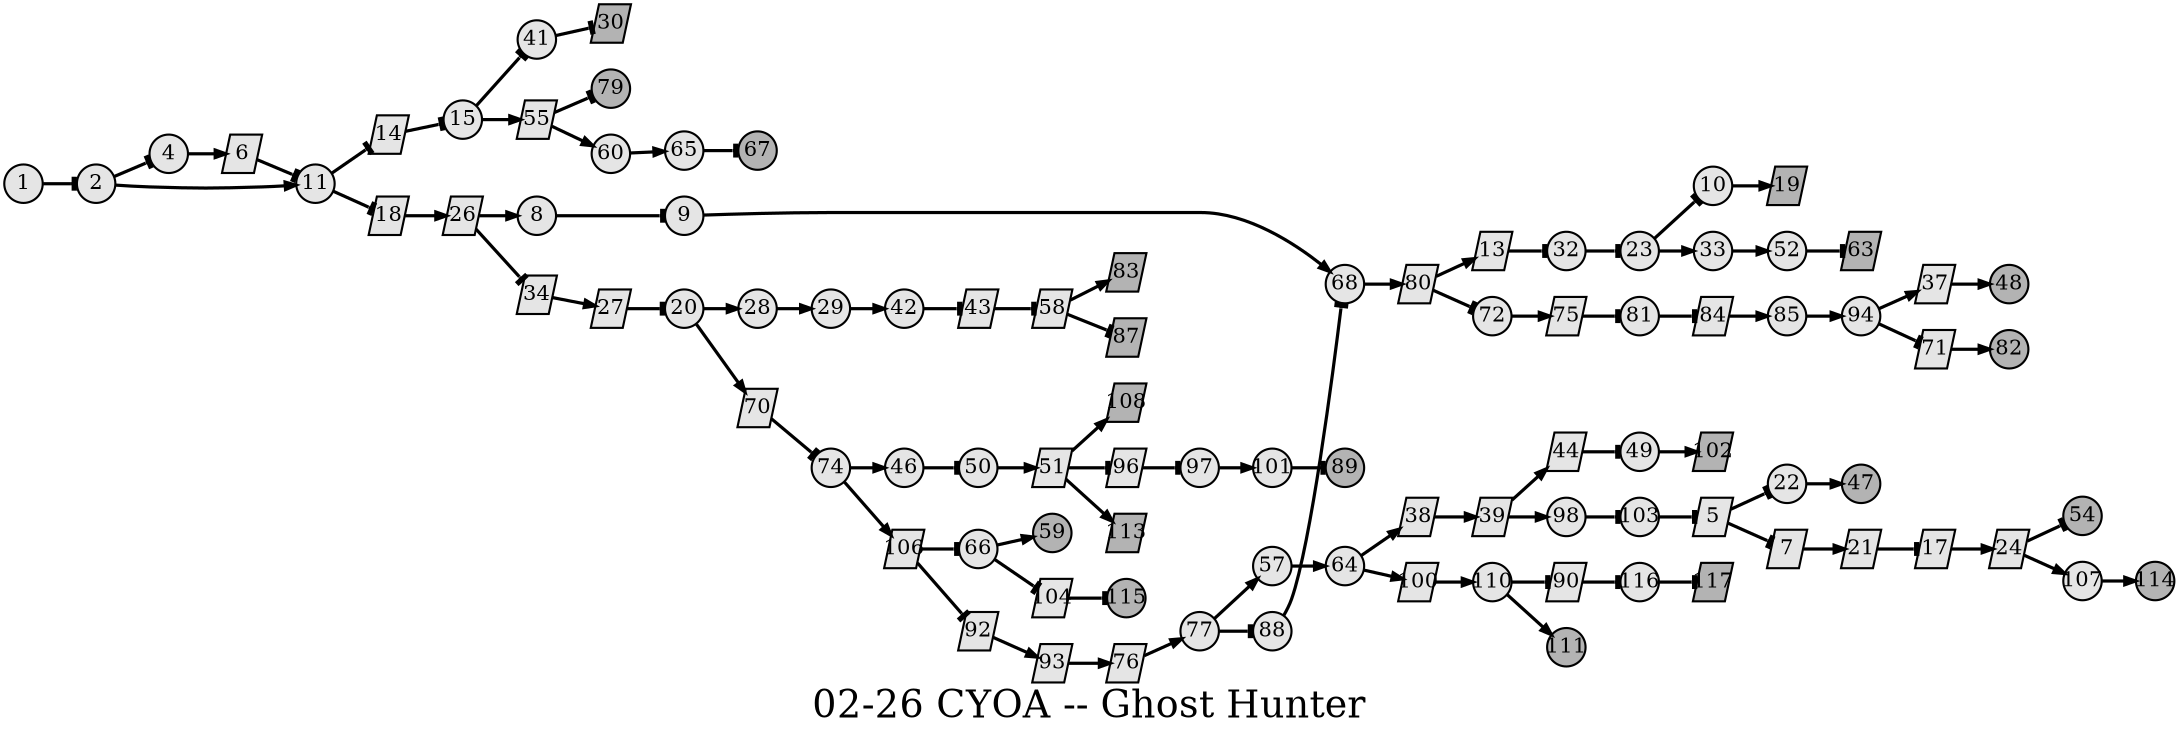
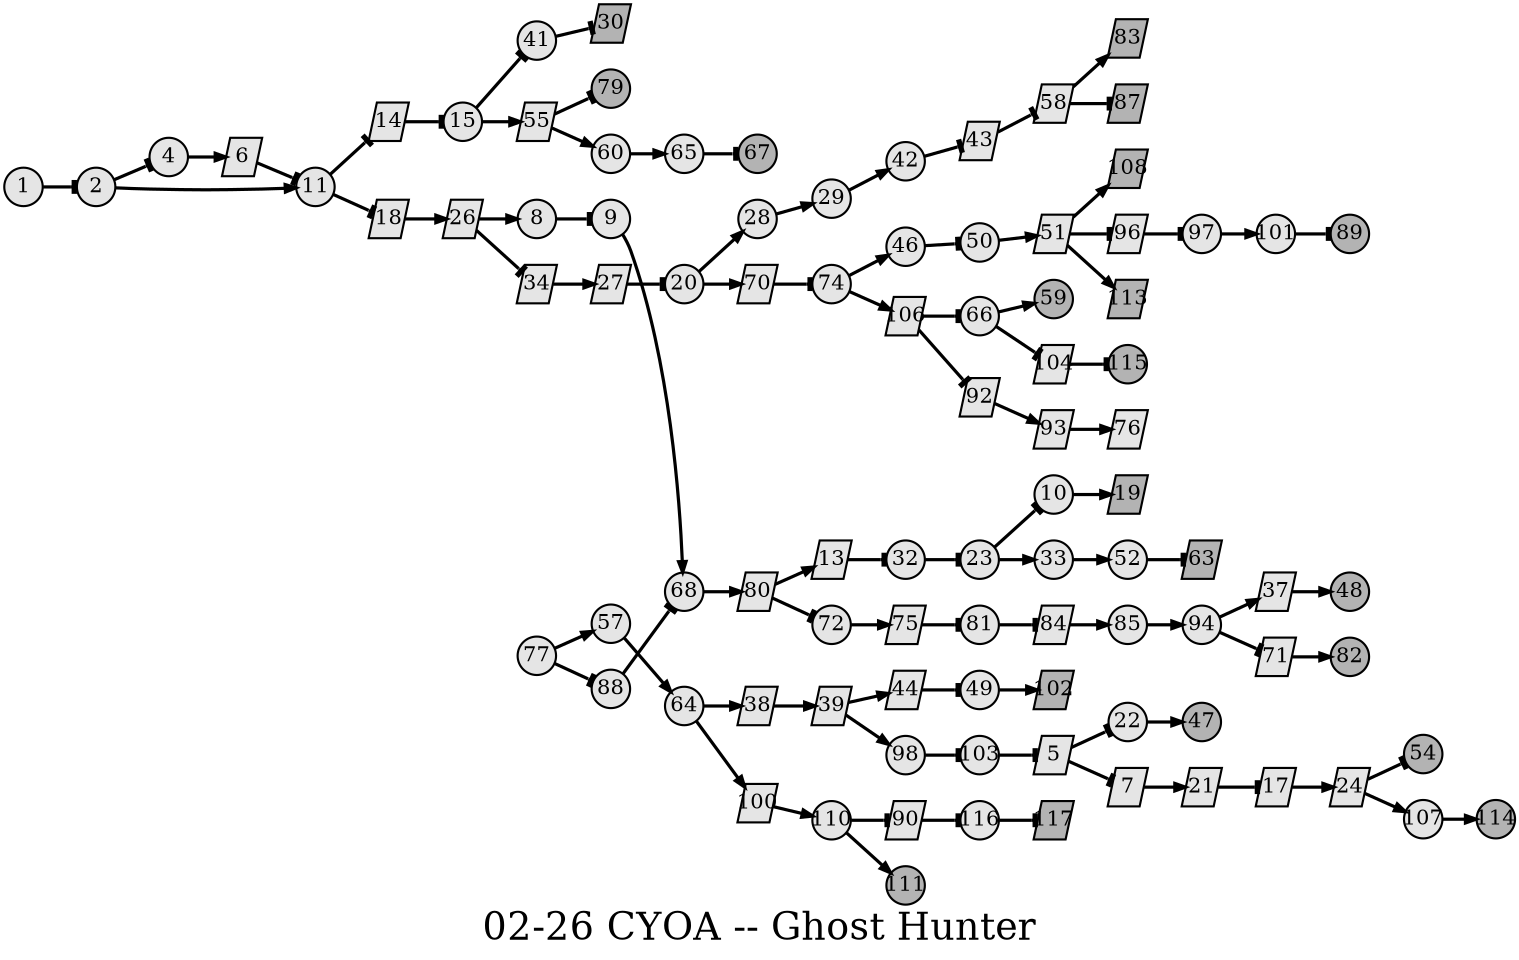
edge "76" -> "77": removed
